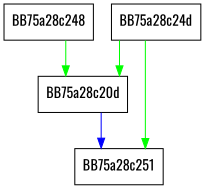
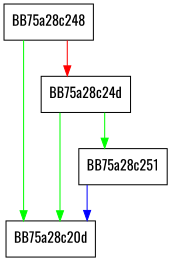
edge "BB75a28c248" -> "BB75a28c24d": added
edge "BB75a28c20d" -> "BB75a28c251": reversed
